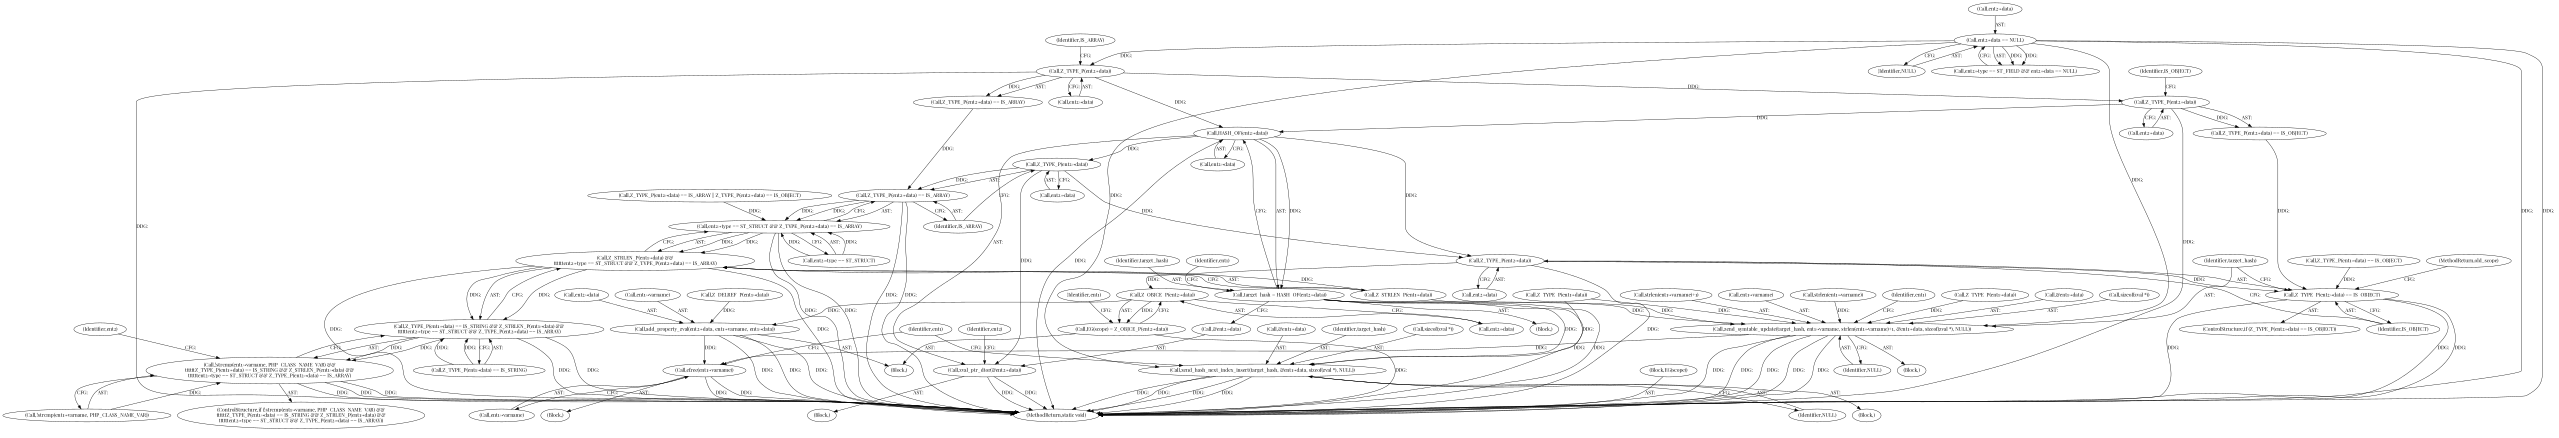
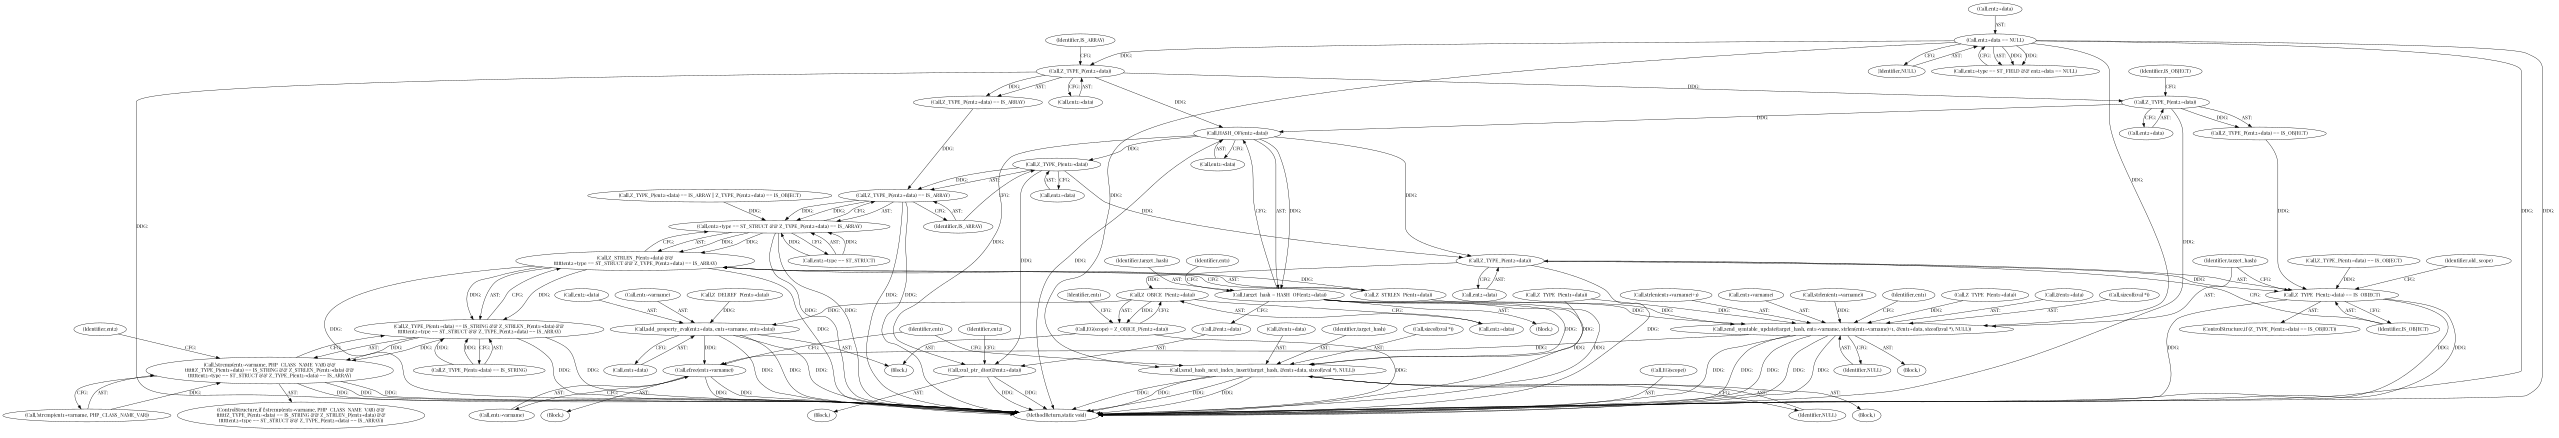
edge "(Call,HASH_OF(ent2->data))" -> "(Call,zval_ptr_dtor(&ent2->data))": label "AST: " -> "DDG: "
node "(MethodReturn,old_scope)": label "(MethodReturn,old_scope)" -> "(Identifier,old_scope)"
node "(Call,ent1->data)": added
node "(Block,EG(scope))": label "(Block,EG(scope))" -> "(Call,EG(scope))"
